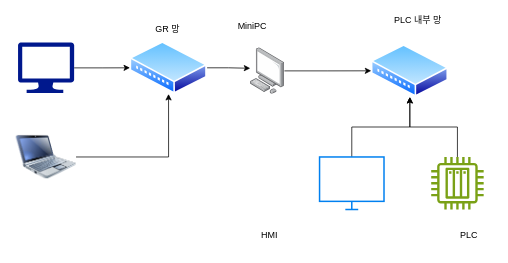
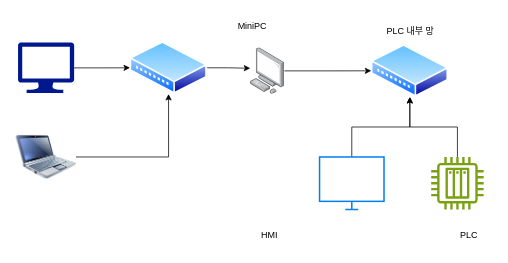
node "PLC 내부 망": moved (418, 21) -> (411, 32)
node "GR 망": removed
